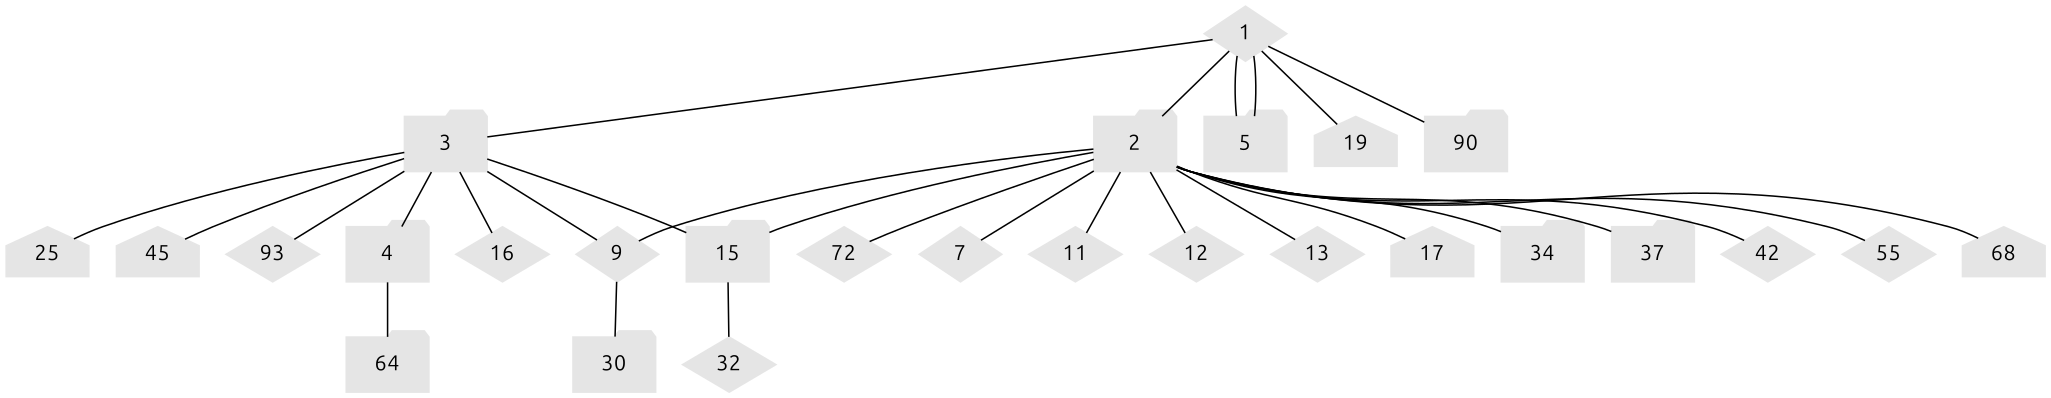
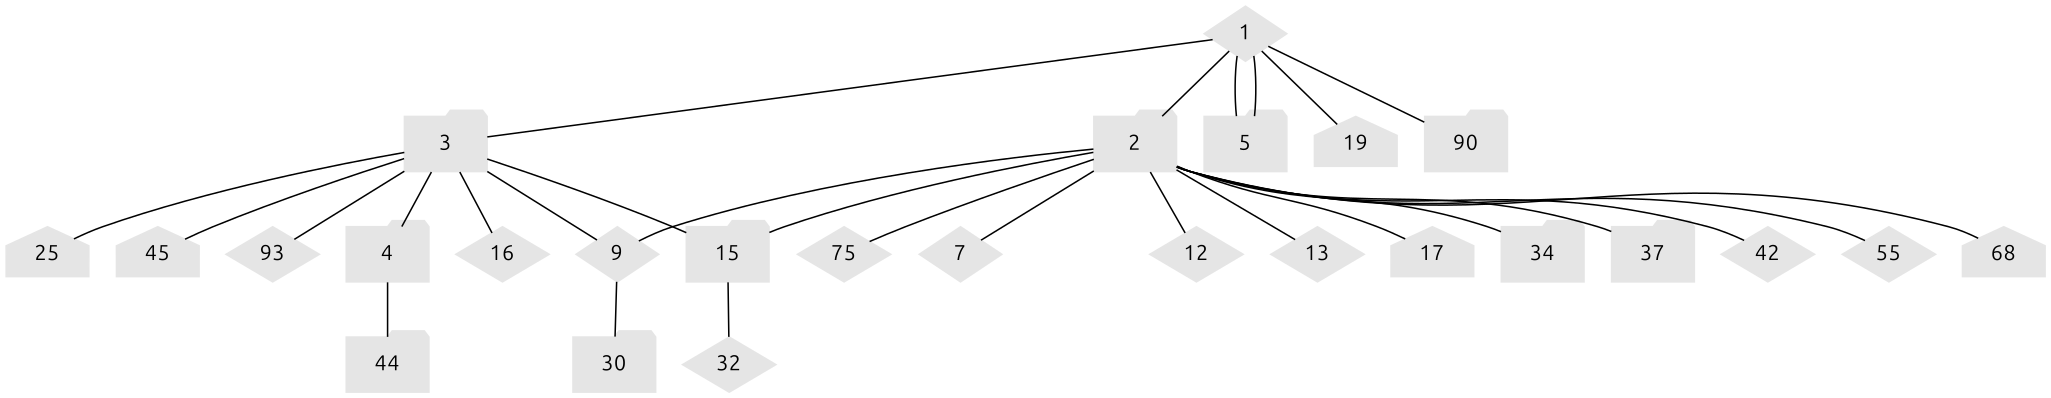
node "72": label "72" -> "75"
node "11": removed
node "64": label "64" -> "44"
